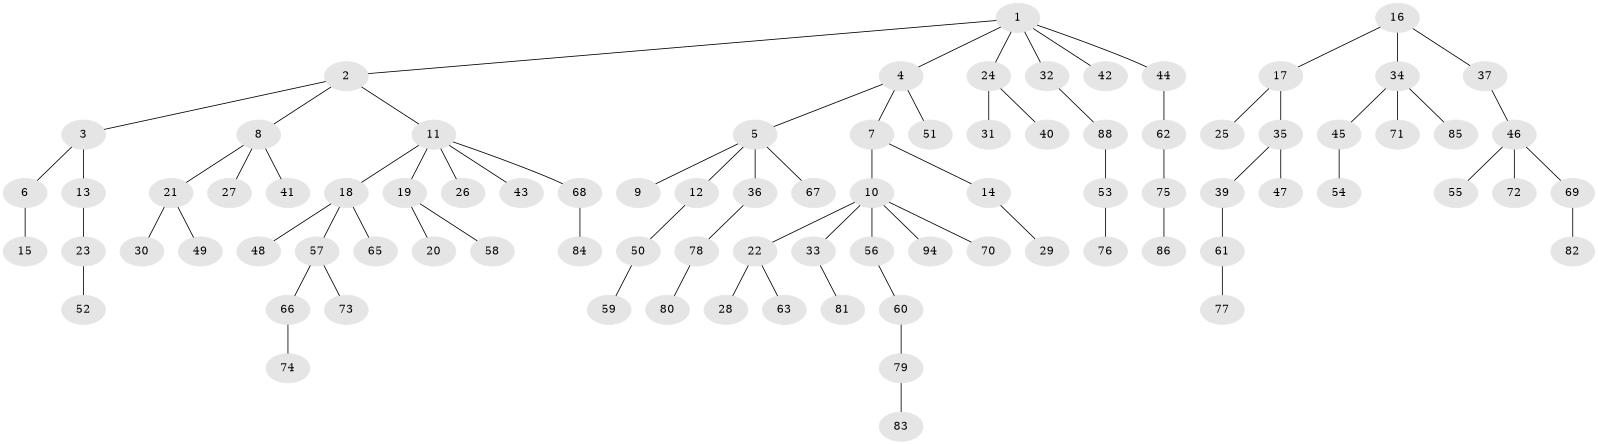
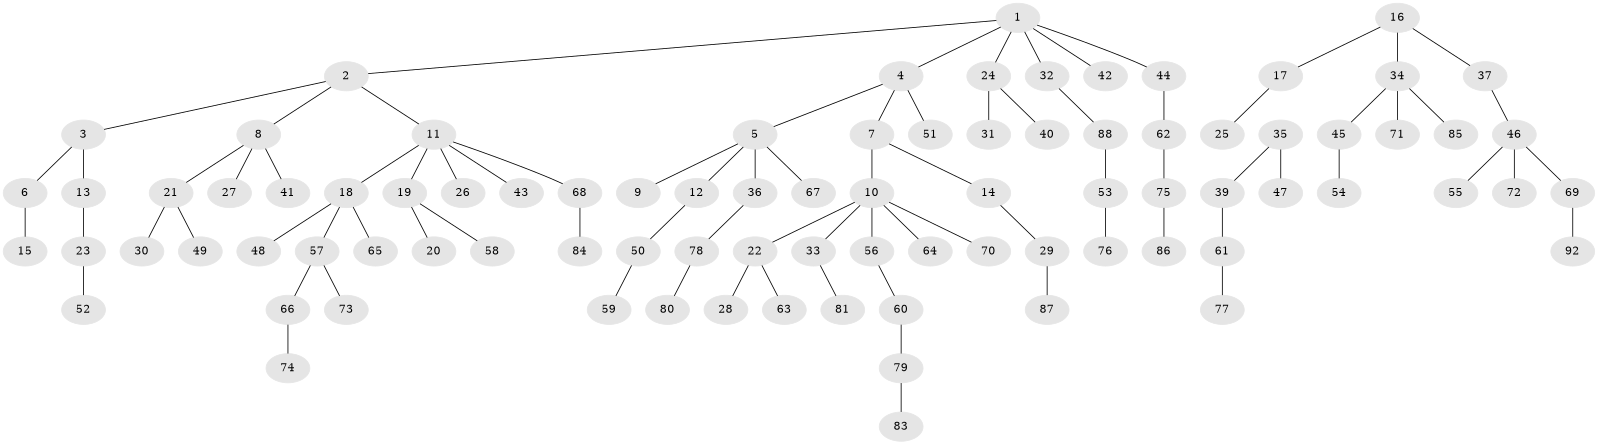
edge "17" -- "35": removed
node "94": label "94" -> "64"
node "82": label "82" -> "92"
node "87": added
